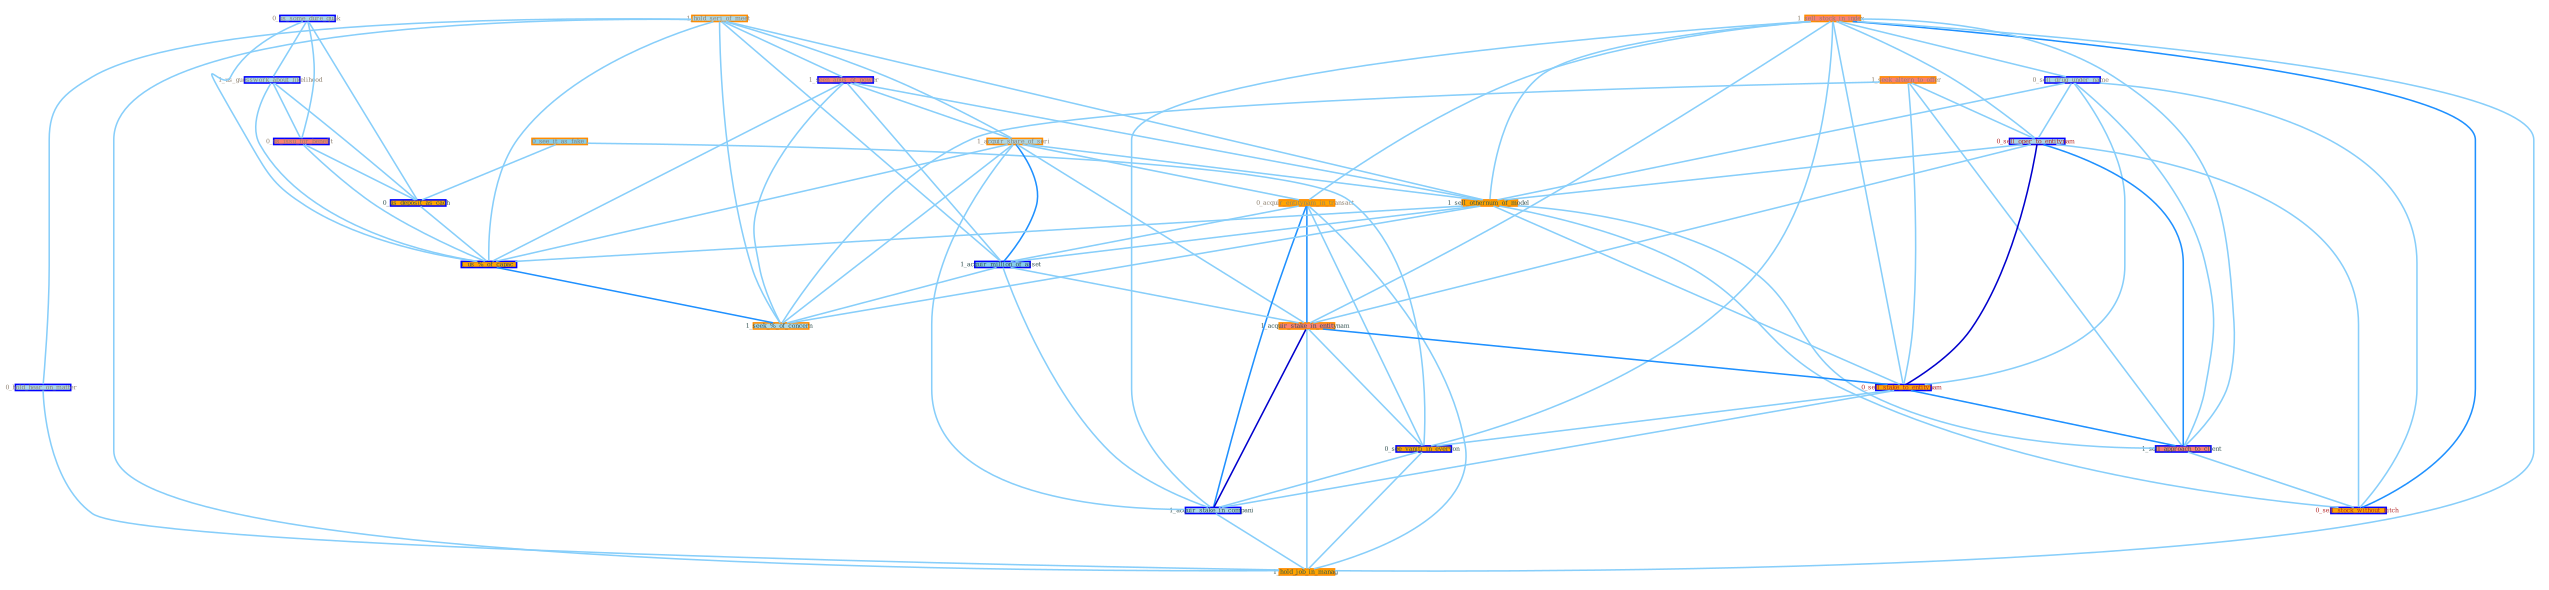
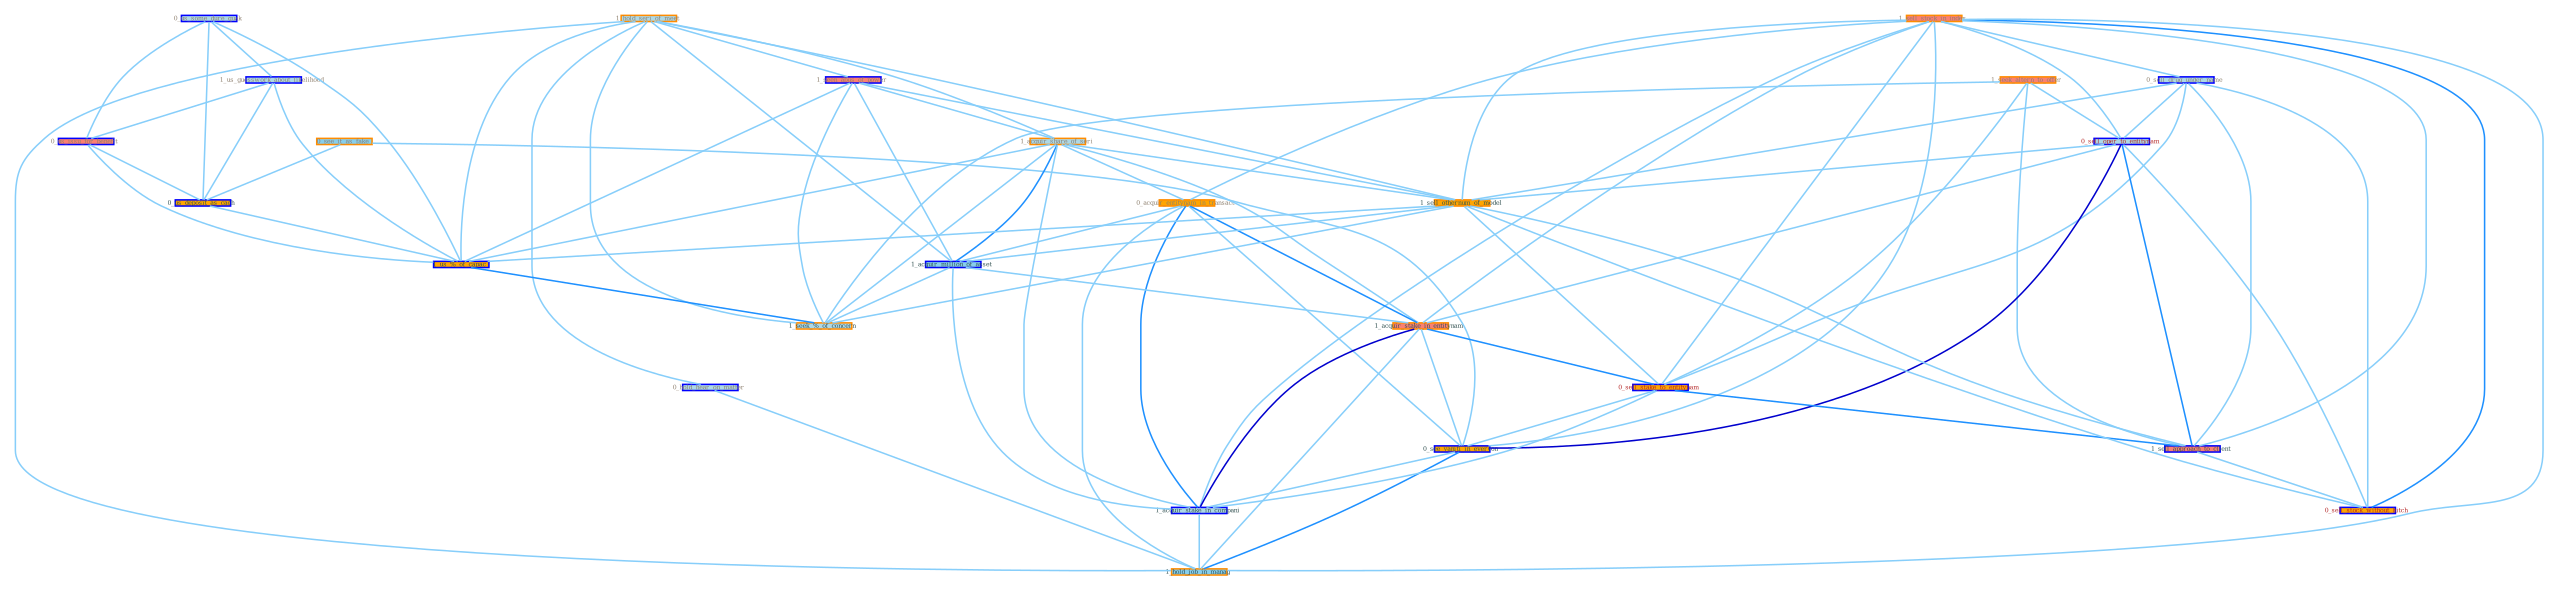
edge "0_sell_oper_to_entitynam" -- "0_sell_stake_to_entitynam": now "0_sell_oper_to_entitynam" -- "0_see_vaniti_in_everyon"
edge "0_see_vaniti_in_everyon" -- "1_hold_job_in_manag": color #87cefa -> #1e90ff
node "1_hold_job_in_manag": fillcolor orange -> skyblue
